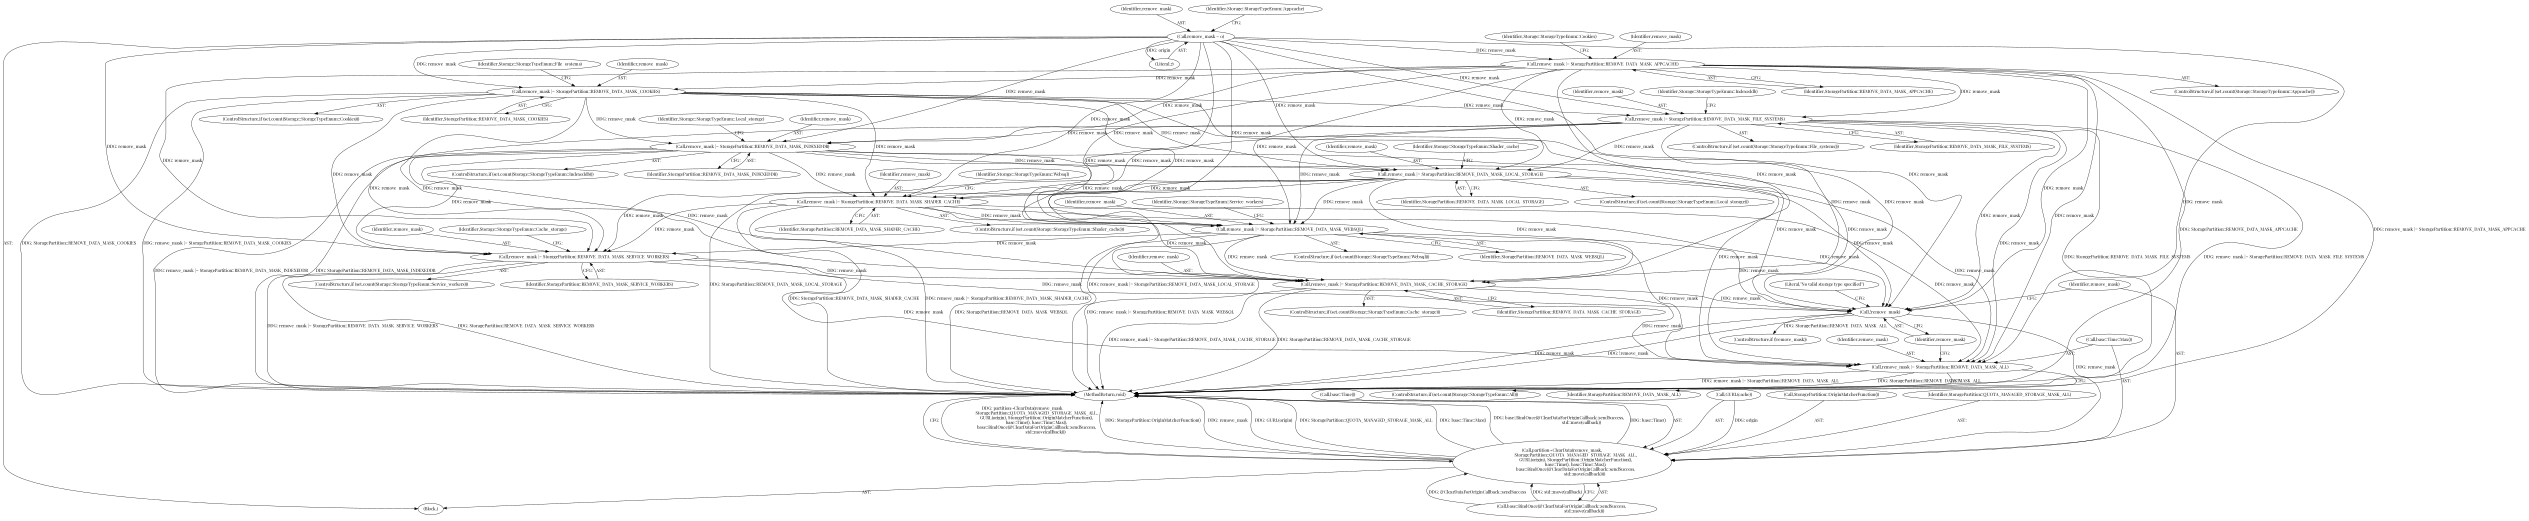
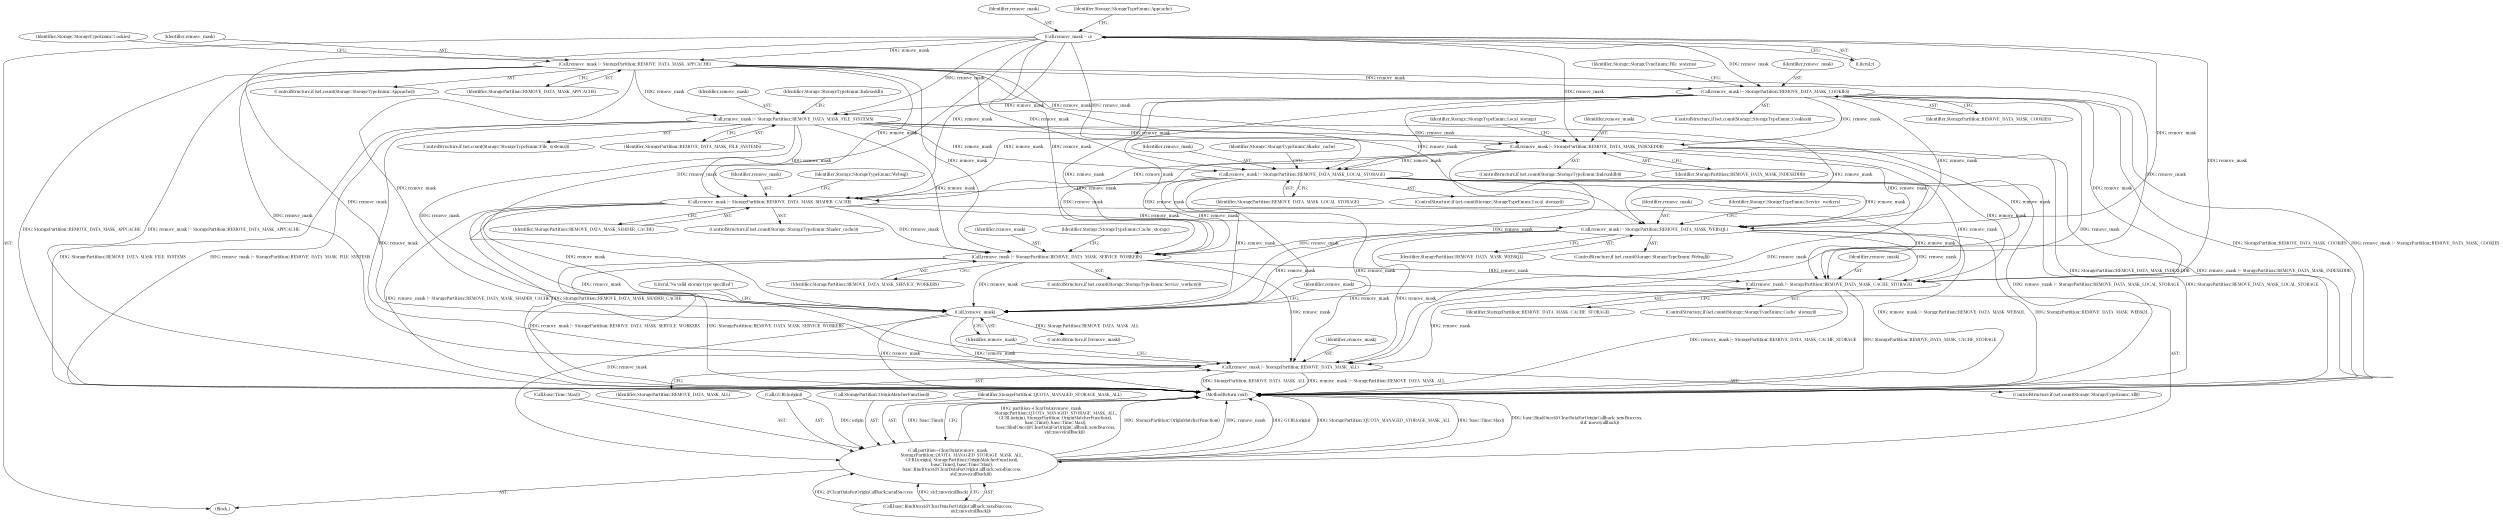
edge "(Call,remove_mask = 0)" -> "(Literal,7)": label "DDG: origin" -> "CFG: "
edge "(Call,base::Time::Max())" -> "(Call,remove_mask |= StoragePartition::REMOVE_DATA_MASK_ALL)": now "(Identifier,StoragePartition::REMOVE_DATA_MASK_ALL)" -> "(Call,remove_mask |= StoragePartition::REMOVE_DATA_MASK_ALL)"
node "(Call,base::Time())": removed
node "(Call,GURL(cache))": label "(Call,GURL(cache))" -> "(Call,GURL(origin))"
